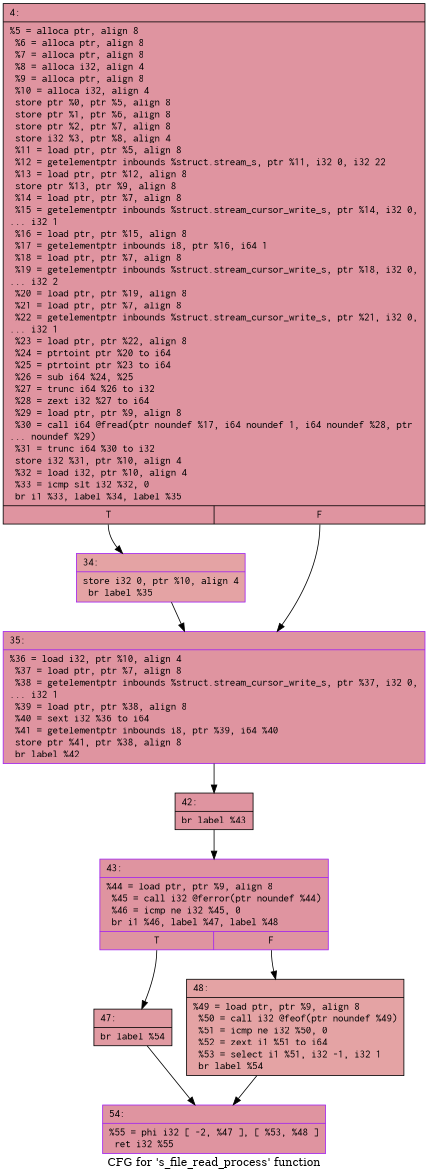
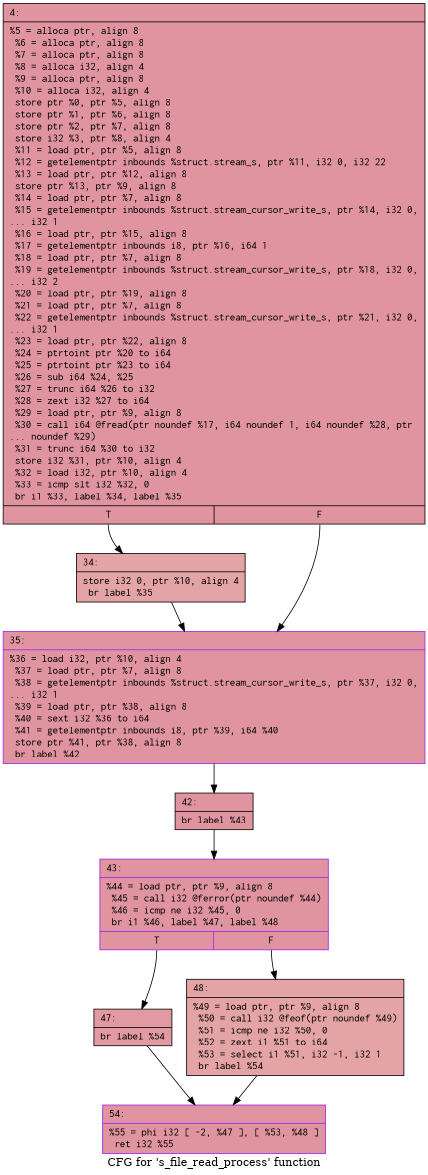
node "34:": color purple -> black
